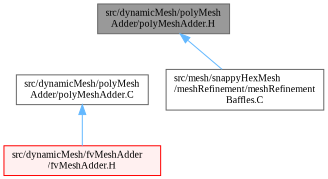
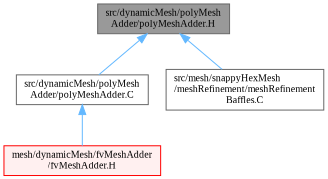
edge "src/dynamicMesh/polyMesh Adder/polyMeshAdder.C" -> "src/dynamicMesh/polyMesh Adder/polyMeshAdder.H": added
node "src/dynamicMesh/fvMeshAdder /fvMeshAdder.H": label "src/dynamicMesh/fvMeshAdder /fvMeshAdder.H" -> "mesh/dynamicMesh/fvMeshAdder /fvMeshAdder.H"
